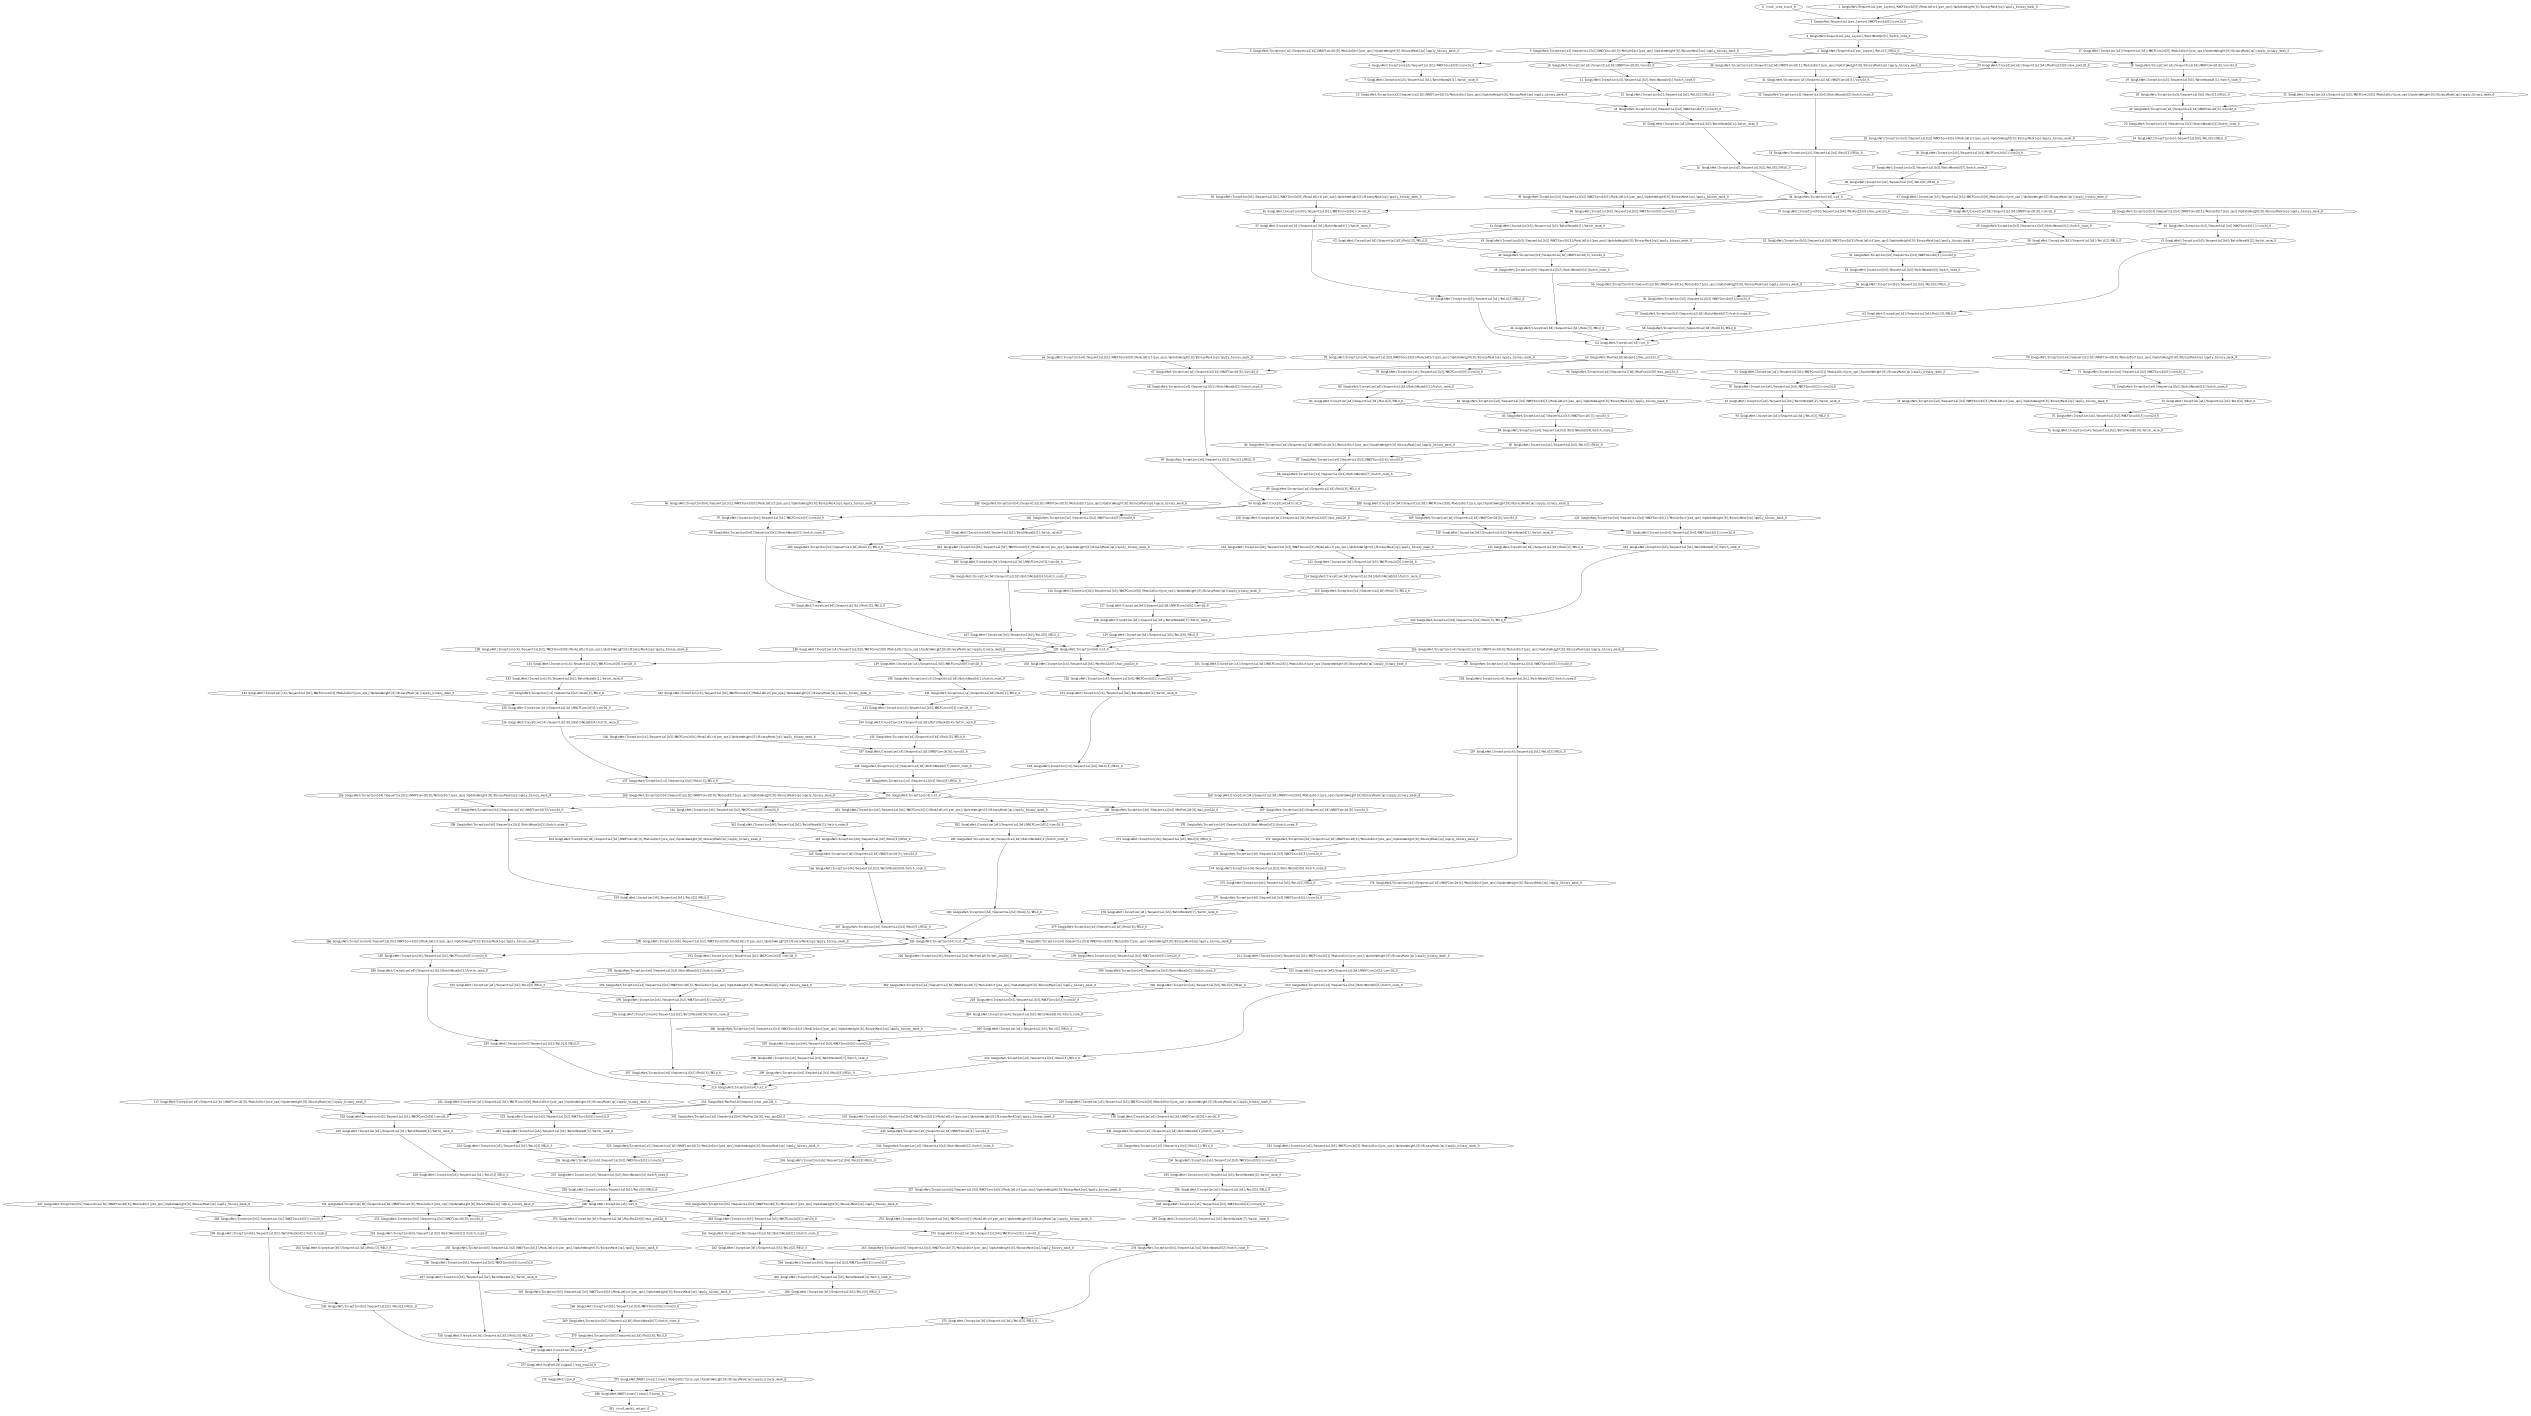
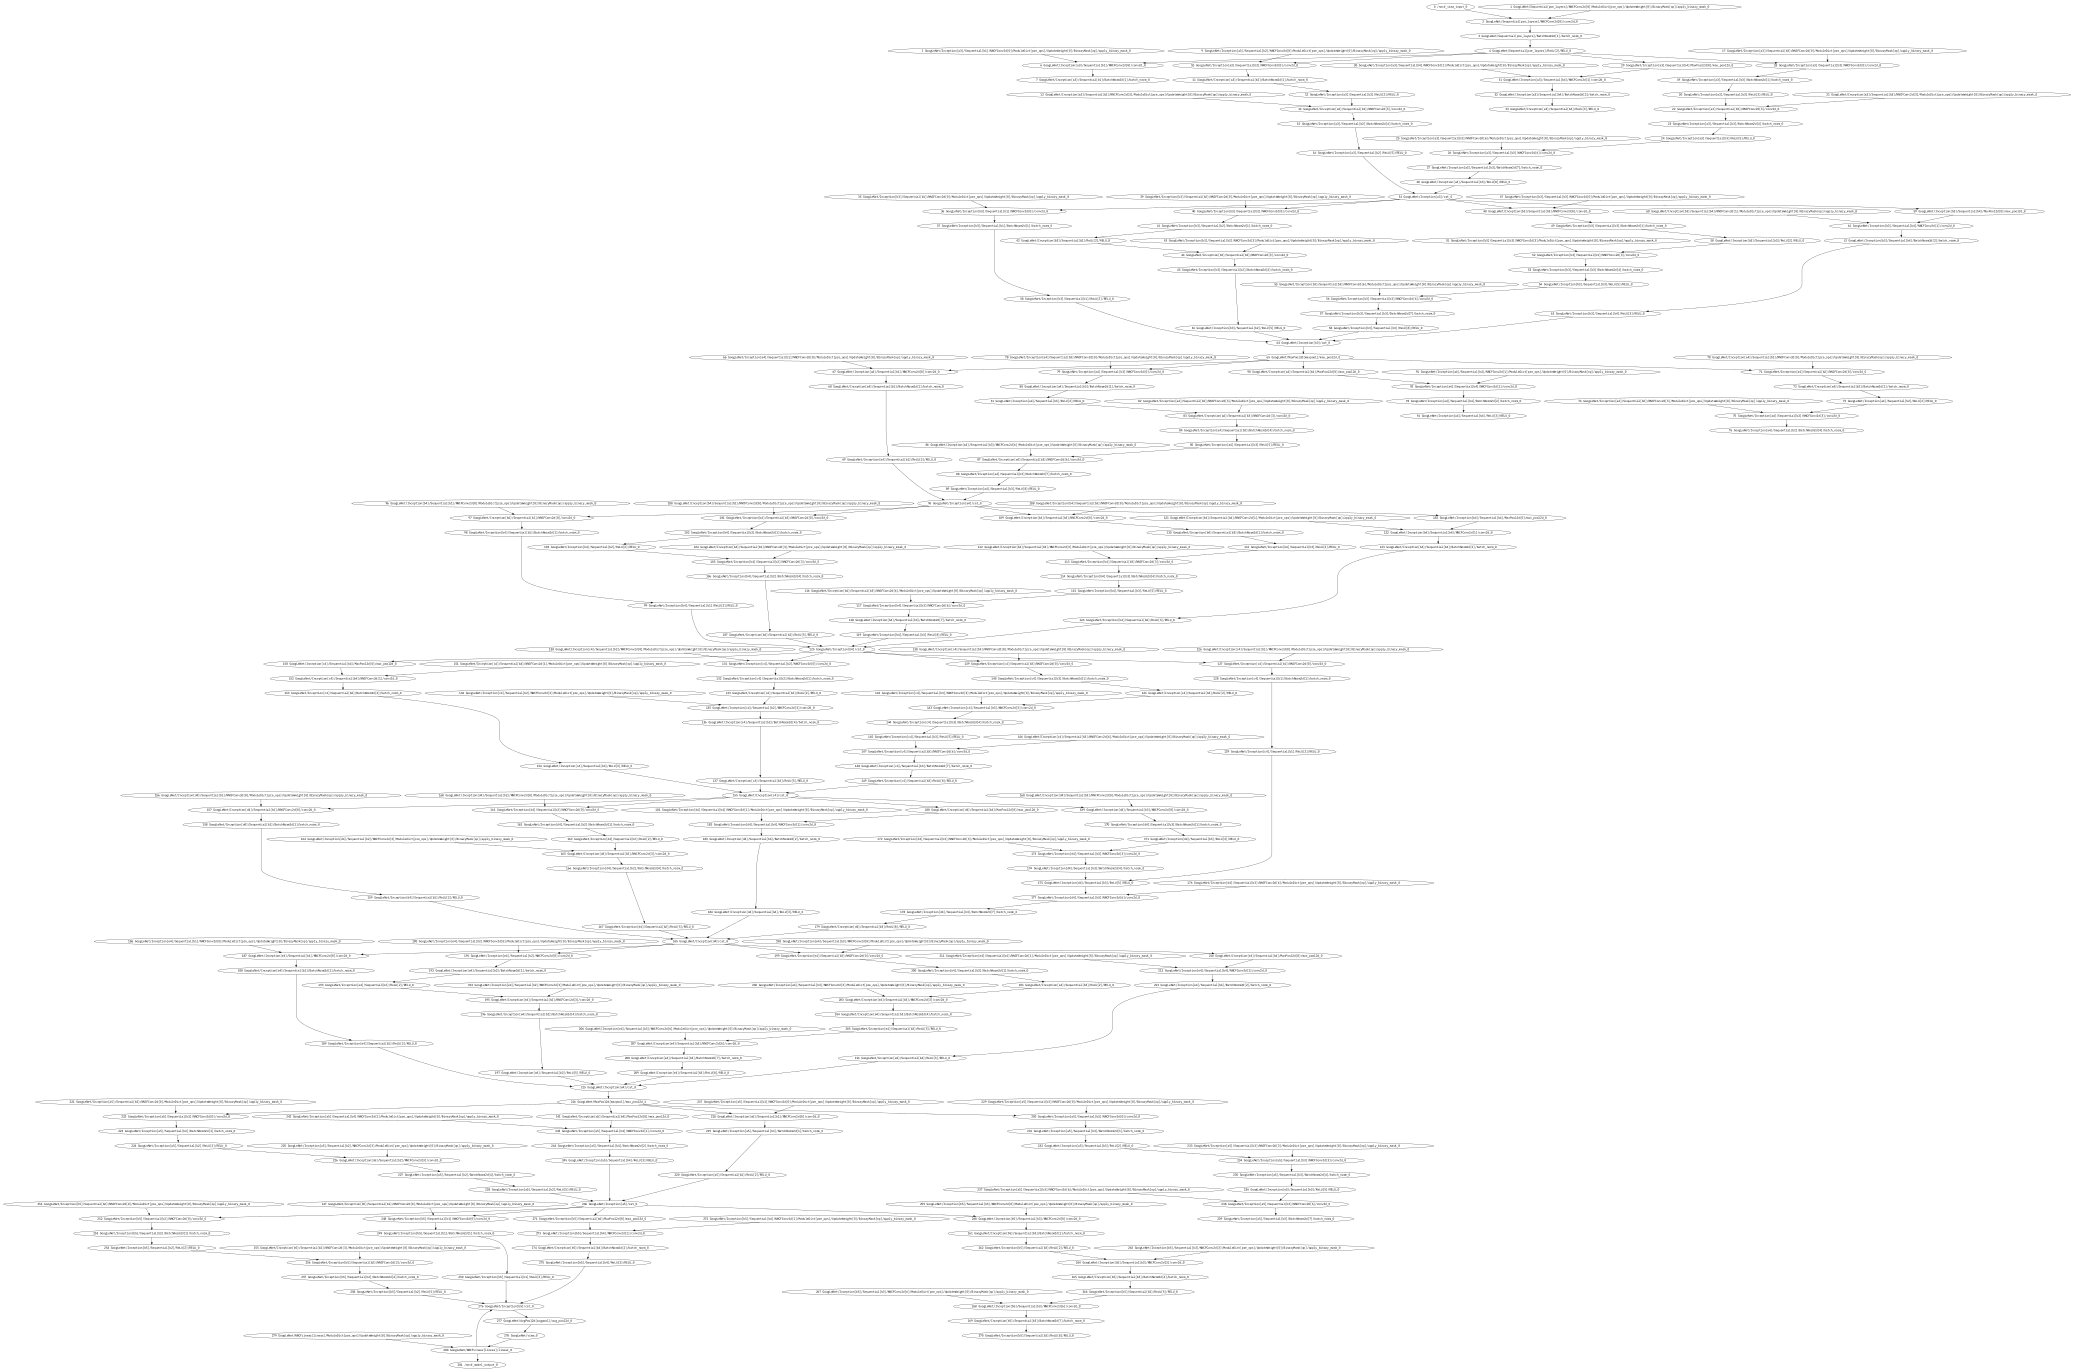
edge "33 GoogLeNet/Inception[a3]/Sequential[b4]/ReLU[3]/RELU_0" -> "34 GoogLeNet/Inception[a3]/cat_0": removed
edge "270 GoogLeNet/Inception[b5]/Sequential[b3]/ReLU[8]/RELU_0" -> "276 GoogLeNet/Inception[b5]/cat_0": now "280 GoogLeNet/NNCFLinear[linear]/linear_0" -> "276 GoogLeNet/Inception[b5]/cat_0"
